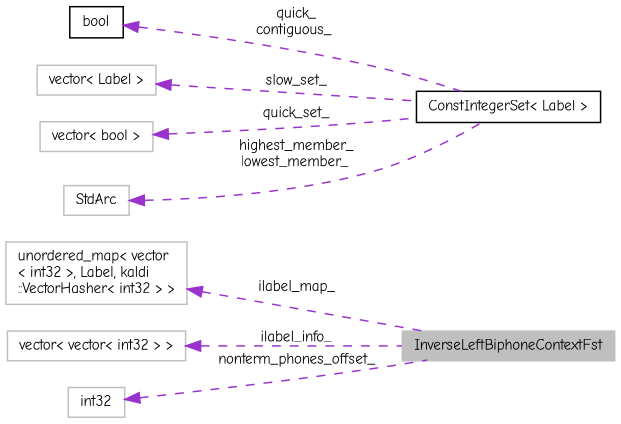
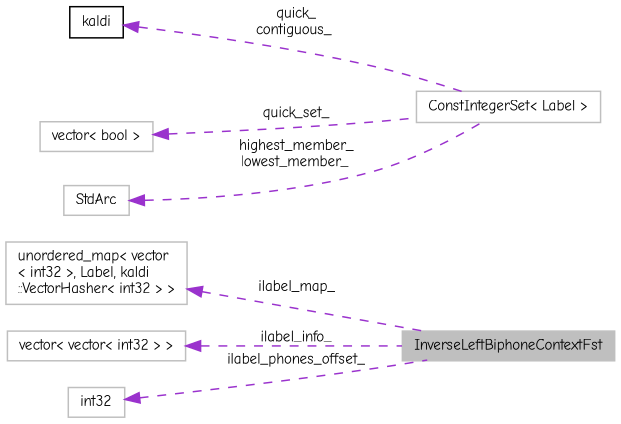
node "bool": label "bool" -> "kaldi"
node "vector< Label >": removed
node "ConstIntegerSet< Label >": color black -> grey75
edge "InverseLeftBiphoneContextFst" -> "int32": label " nonterm_phones_offset_" -> " ilabel_phones_offset_"
